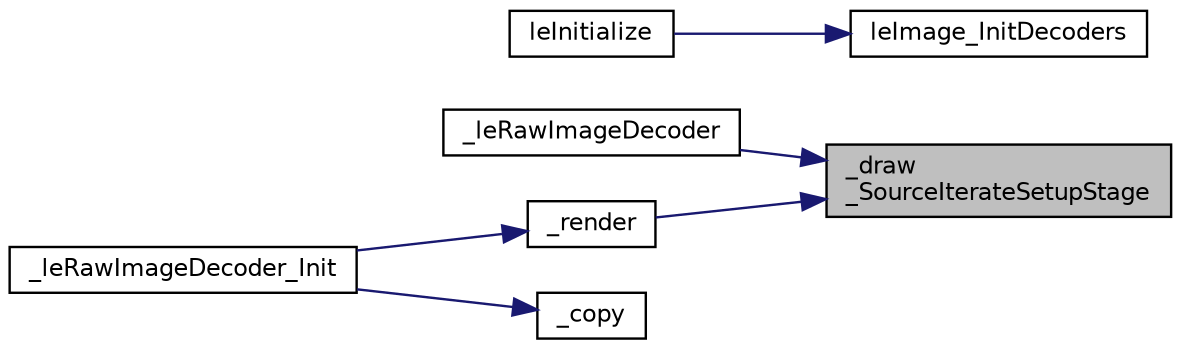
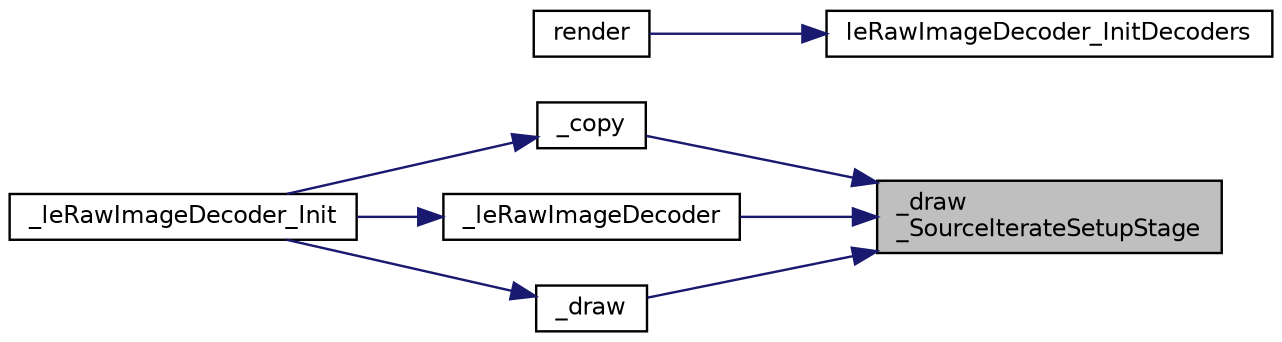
node "leInitialize": label "leInitialize" -> "render"
node "leImage_InitDecoders": label "leImage_InitDecoders" -> "leRawImageDecoder_InitDecoders"
edge "_copy" -> "_draw _SourceIterateSetupStage": added
edge "_leRawImageDecoder_Init" -> "_leRawImageDecoder": added
node "_render": label "_render" -> "_draw"
